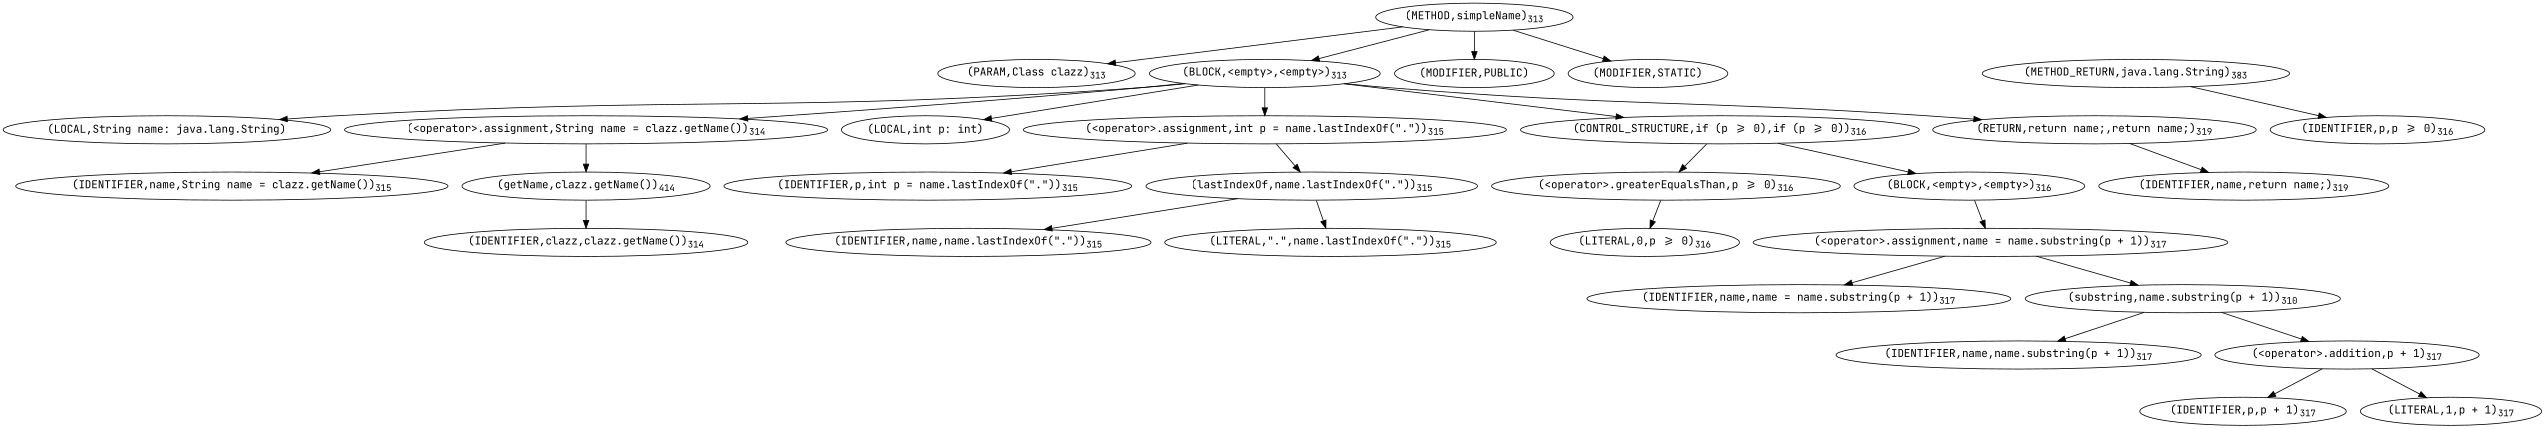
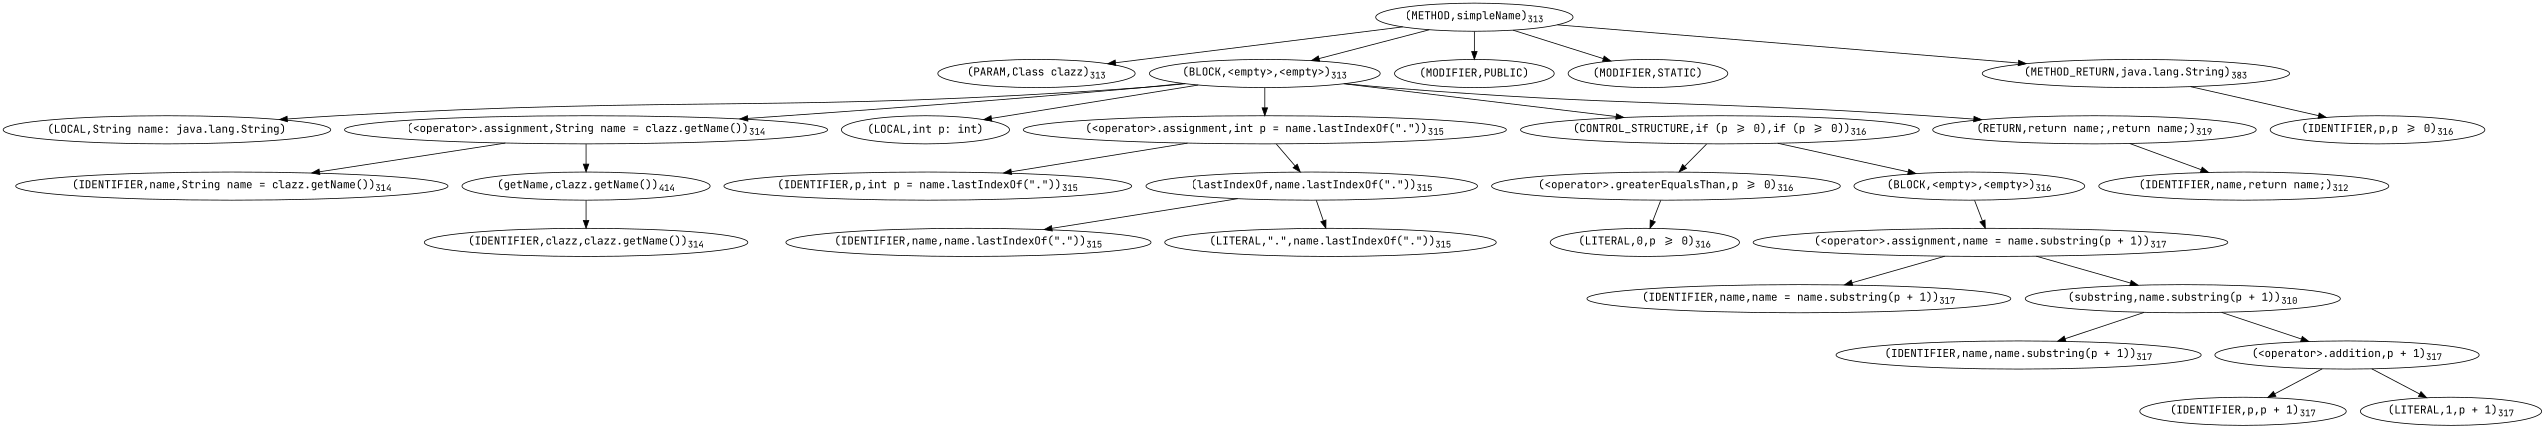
edge "(METHOD,simpleName)" -> "(METHOD_RETURN,java.lang.String)": added
node "(IDENTIFIER,name,String name = clazz.getName())": text "315" -> "314"
node "(IDENTIFIER,name,return name;)": text "319" -> "312"
